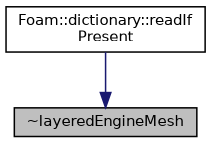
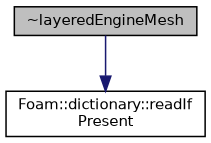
edge "Foam::dictionary::readIf Present" -> "~layeredEngineMesh": reversed
